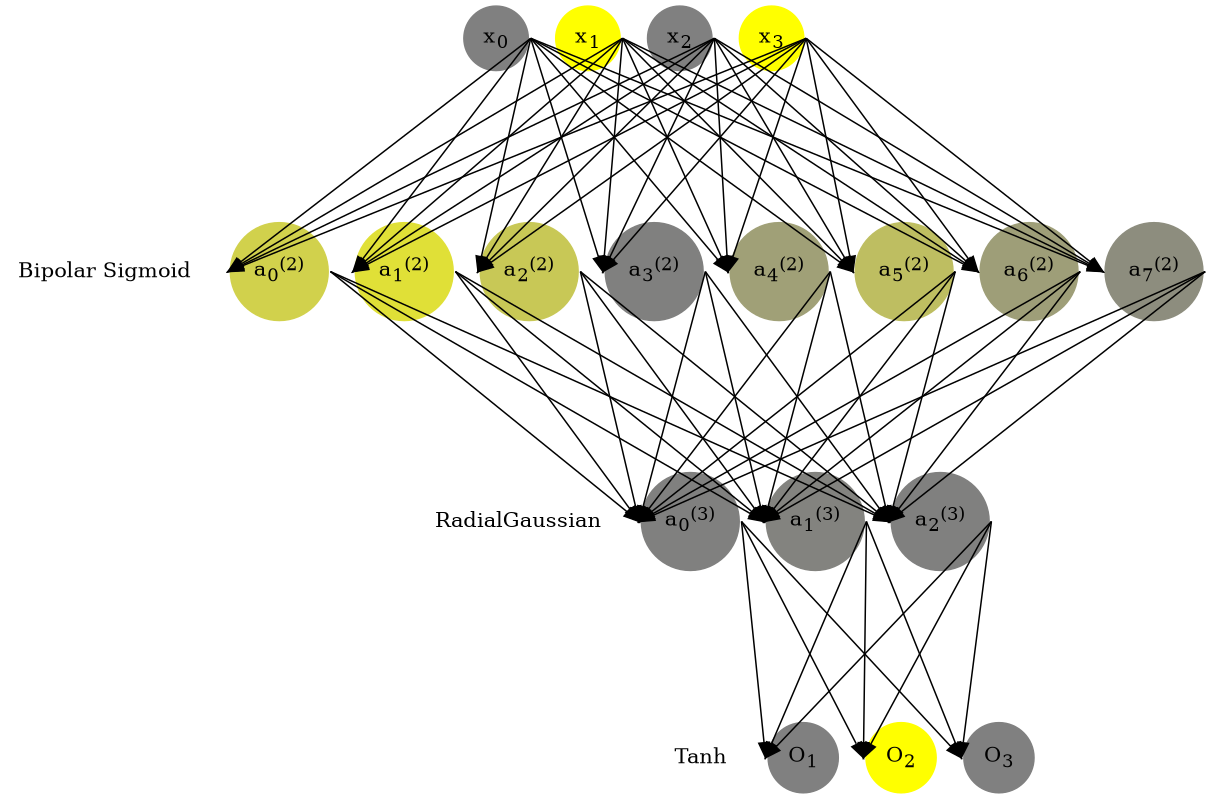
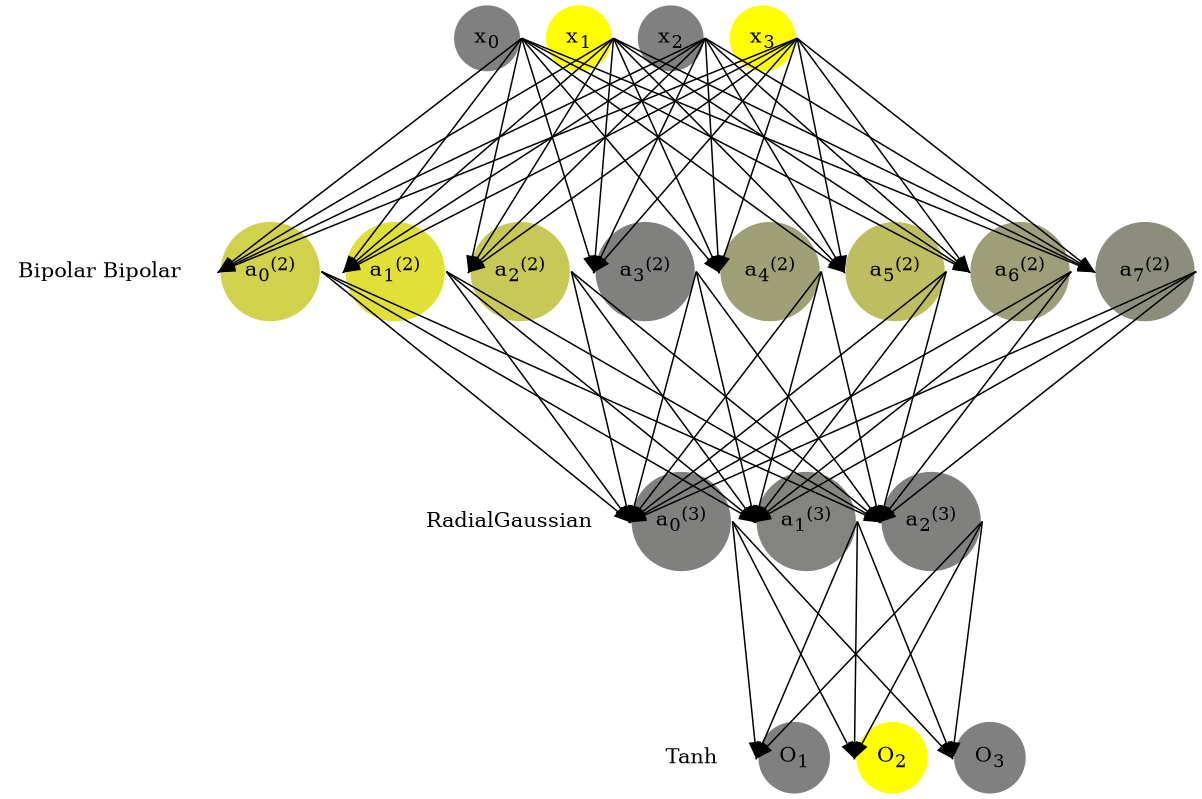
node "Bipolar Sigmoid": label "Bipolar Sigmoid" -> "Bipolar Bipolar"
